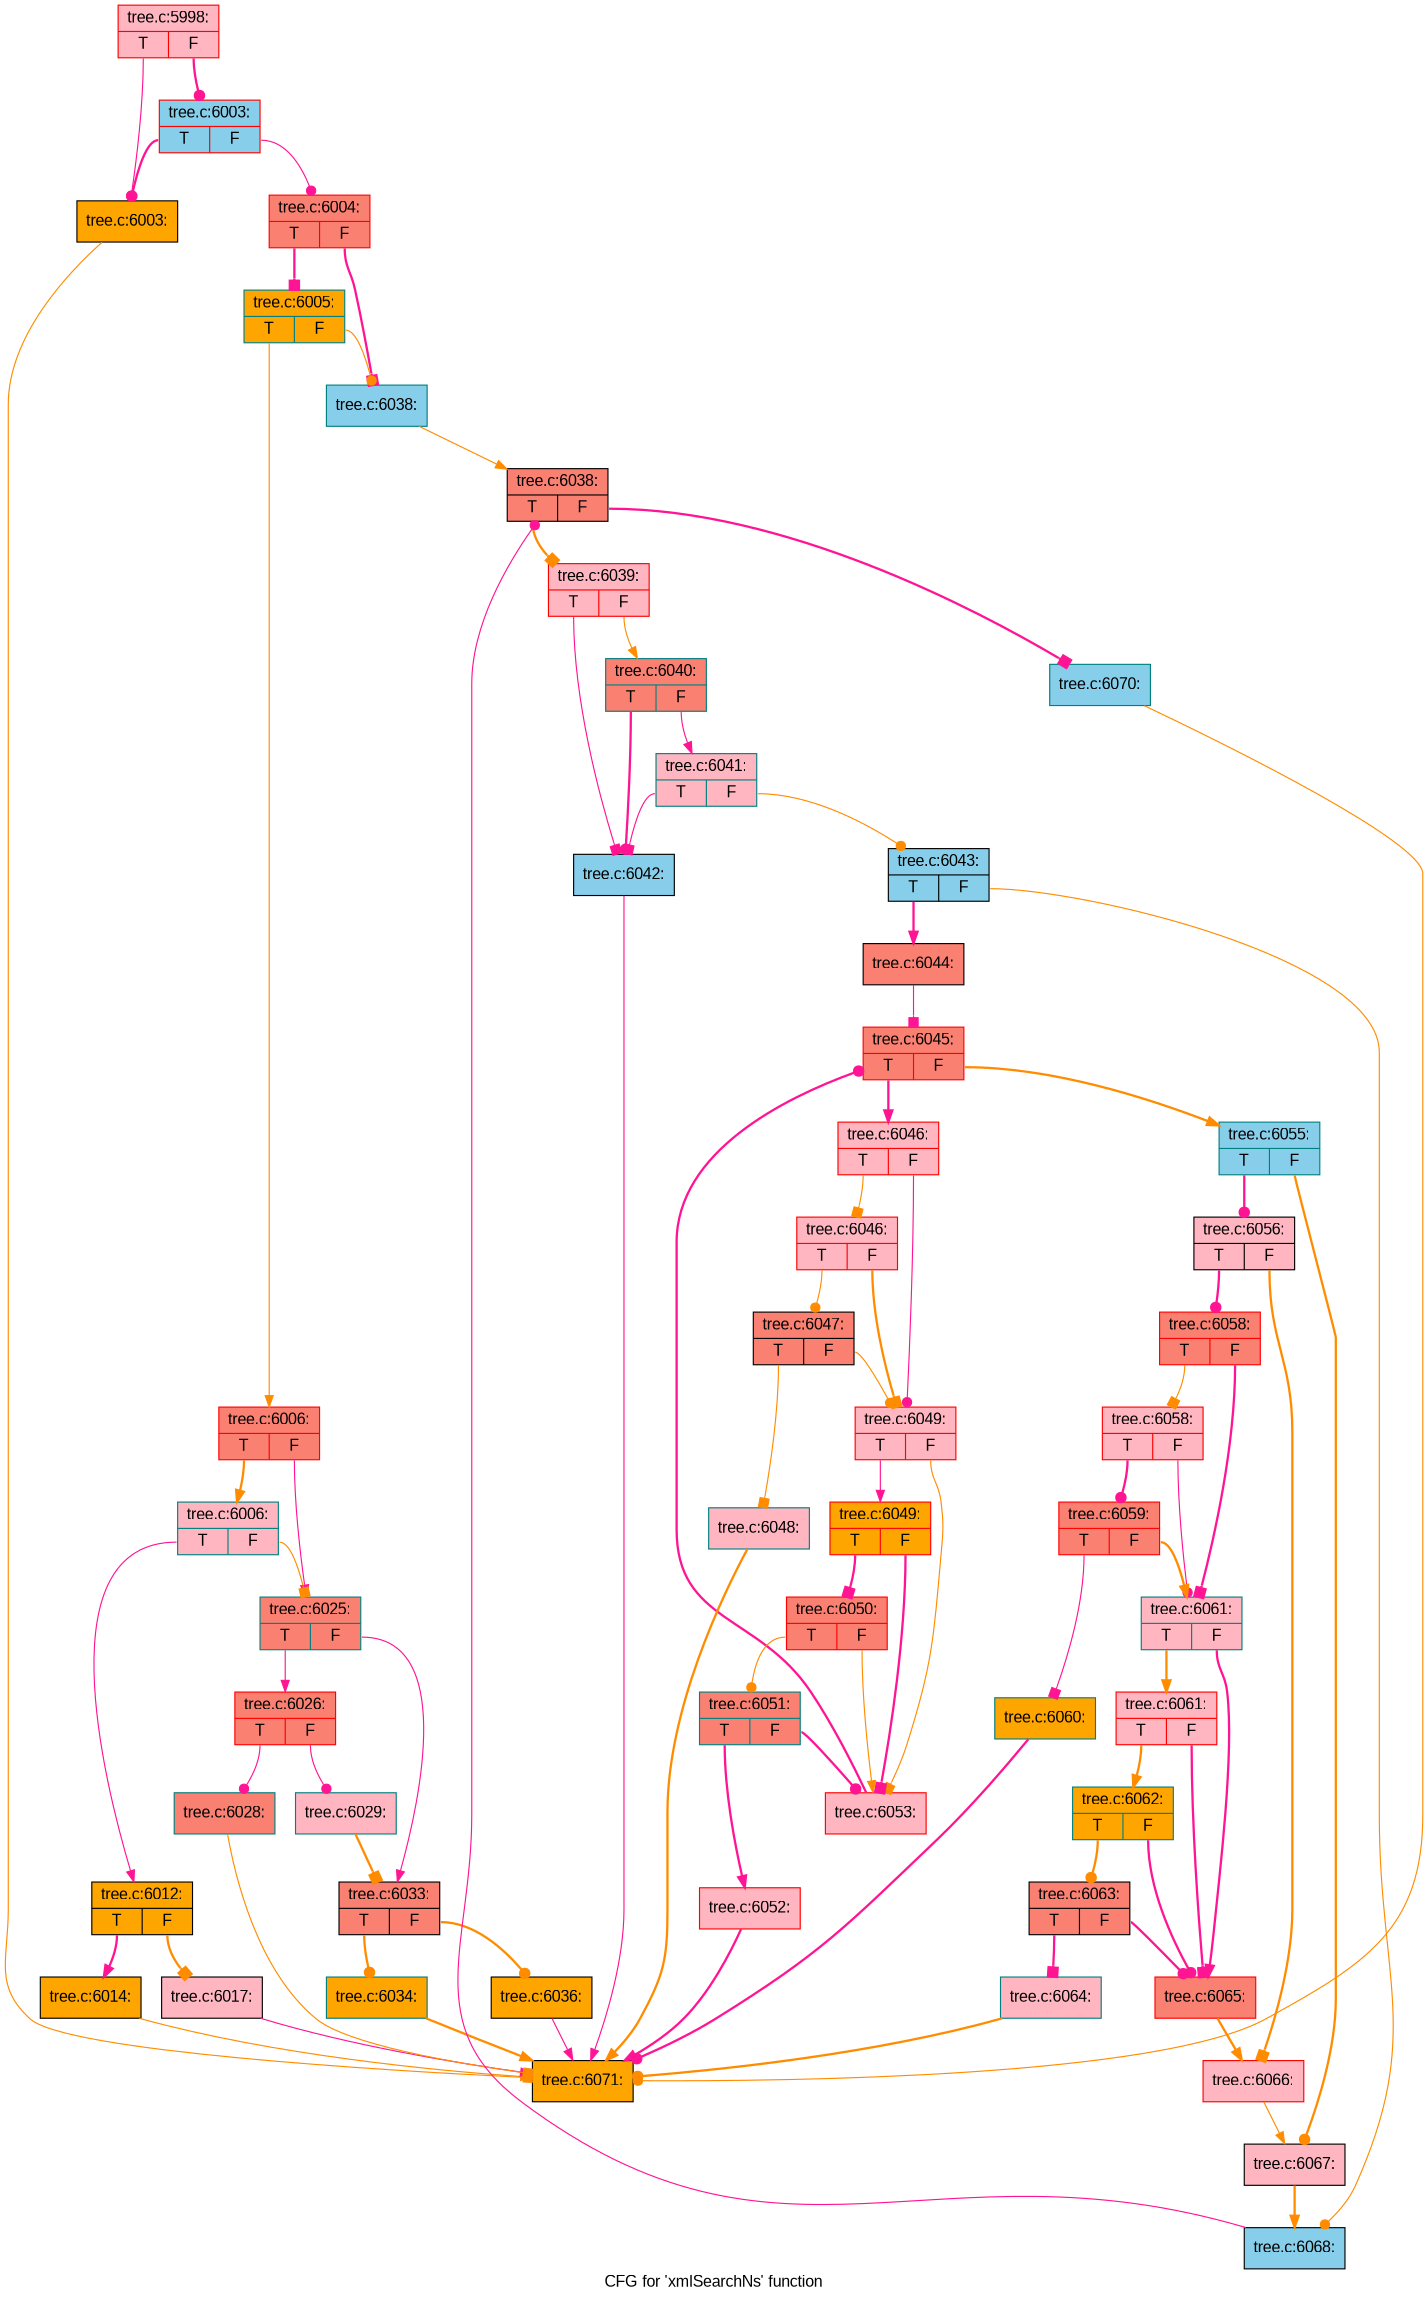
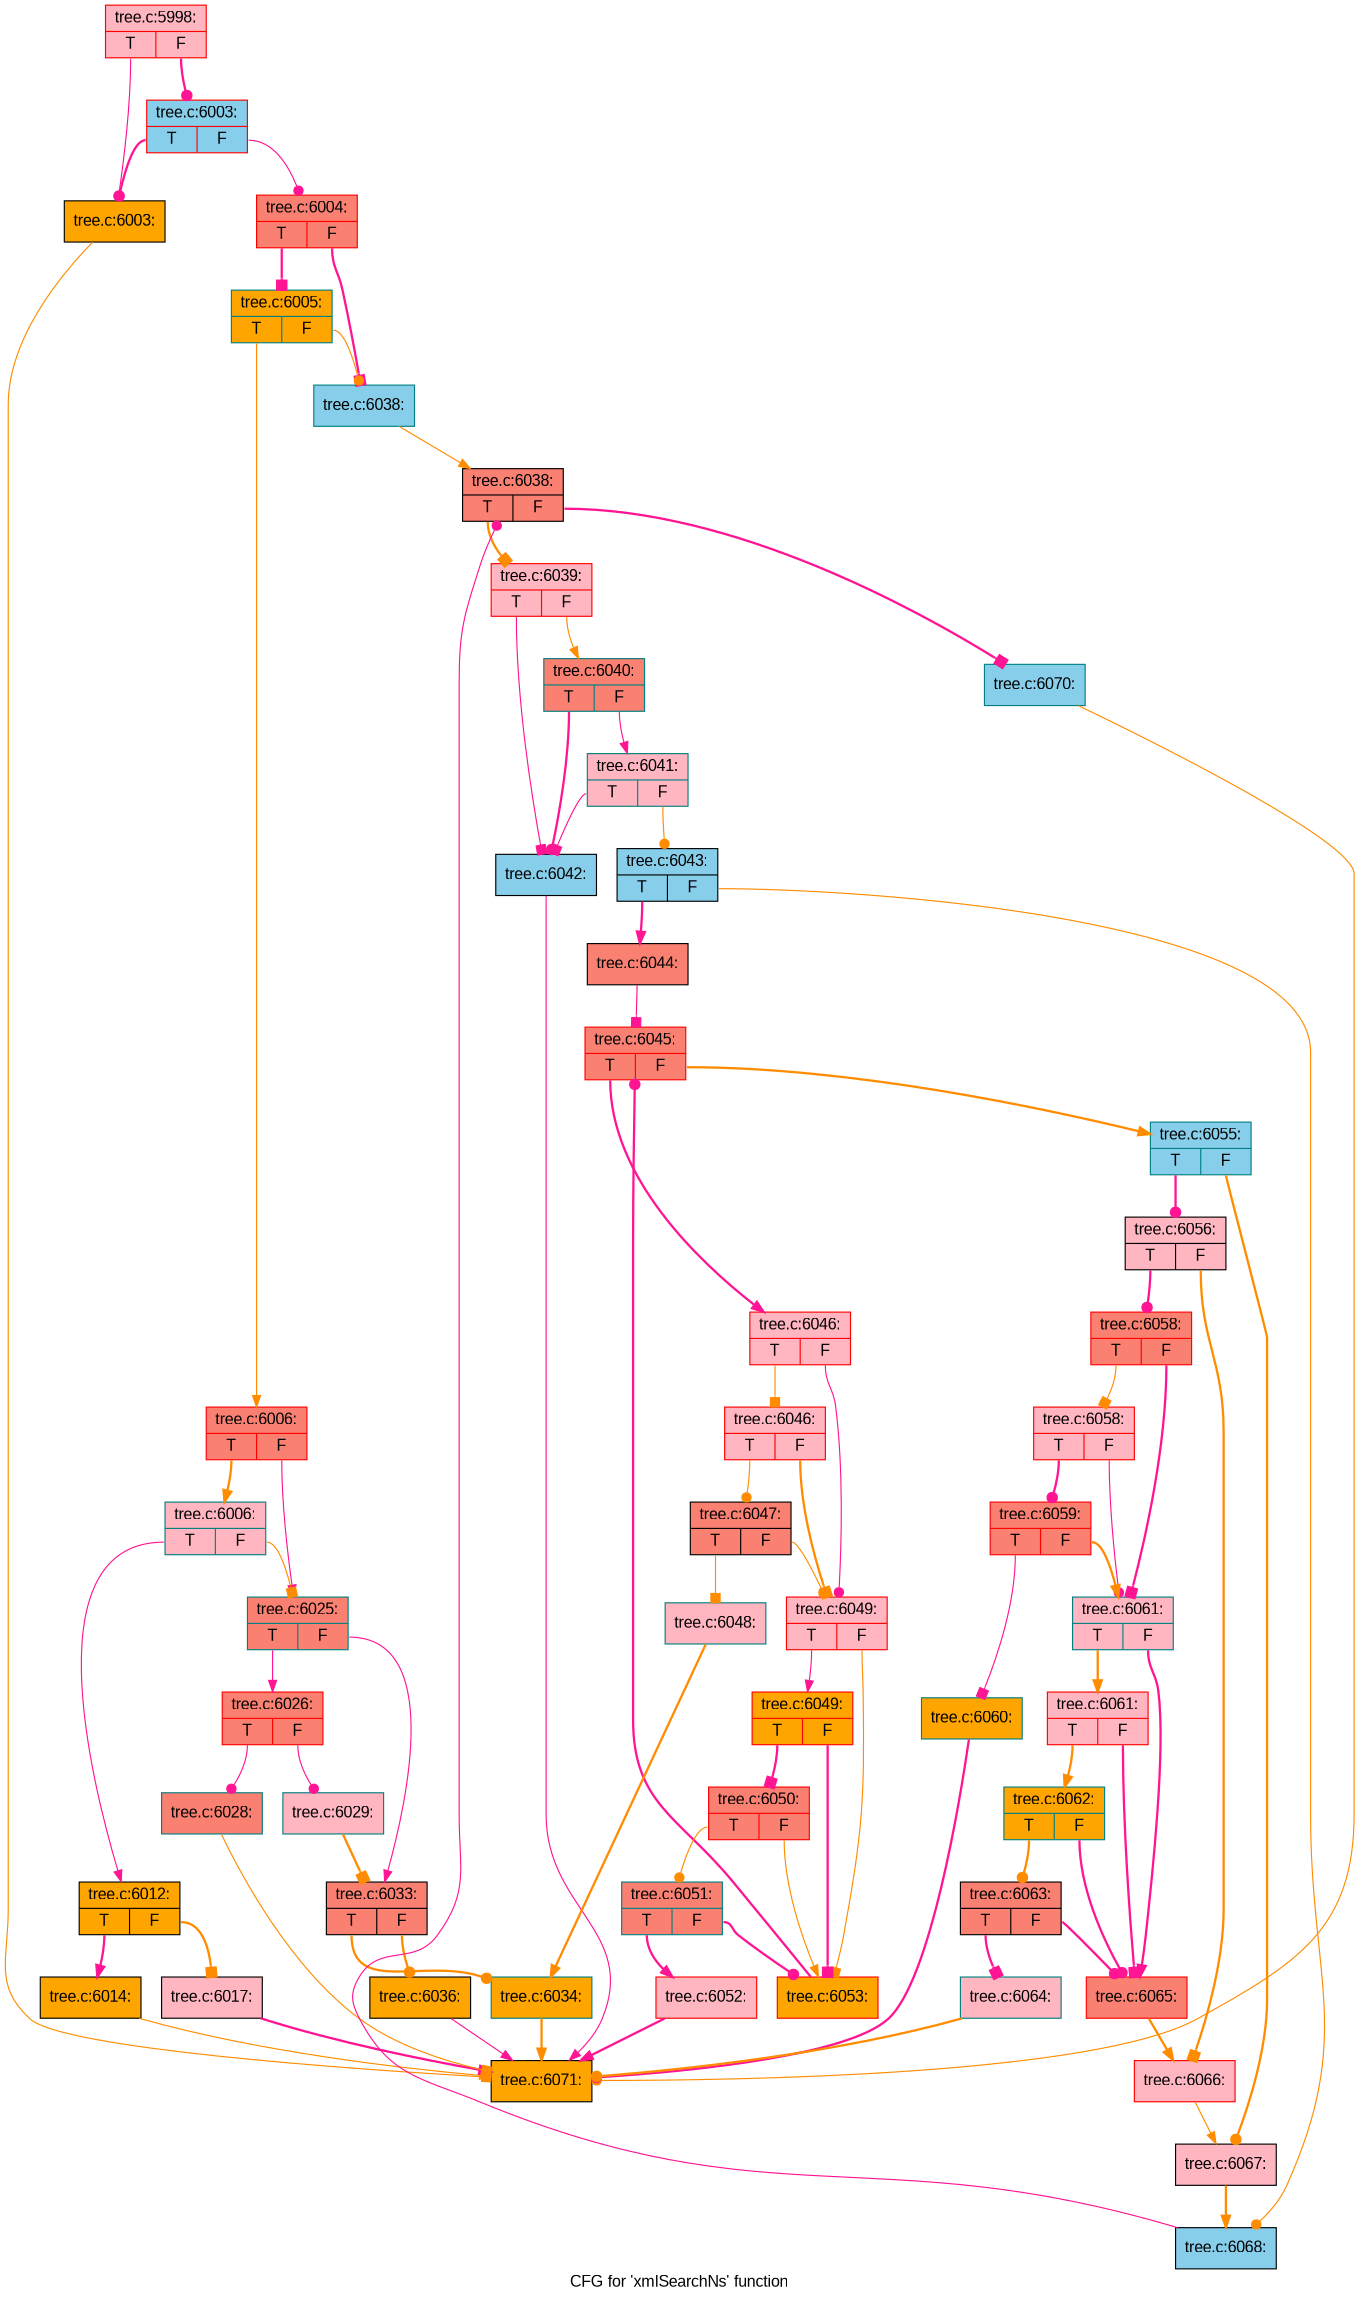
edge "tree.c:6048:" -> "tree.c:6071:": now "tree.c:6048:" -> "tree.c:6034:"
node "tree.c:6053:": fillcolor lightpink -> orange
edge "tree.c:6017:" -> "tree.c:6071:": style solid -> bold
